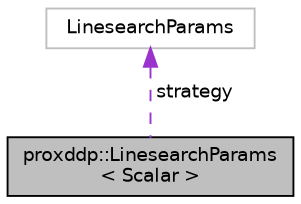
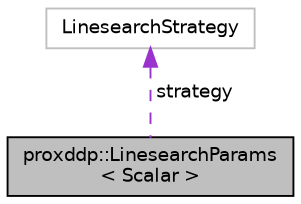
node "LinesearchParams": label "LinesearchParams" -> "LinesearchStrategy"
